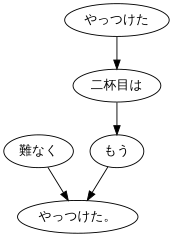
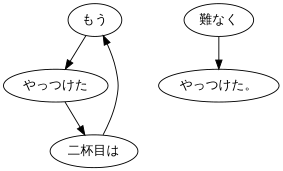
edge "もう" -> "やっつけた。": now "もう" -> "やっつけた"
